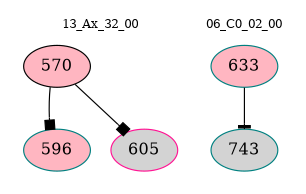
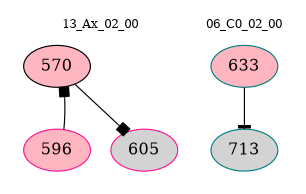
cluster "13_Ax_32_00": label "13_Ax_32_00" -> "13_Ax_02_00"
edge "570" -> "596": reversed
node "596": color teal -> deeppink
node "743": label "743" -> "713"
